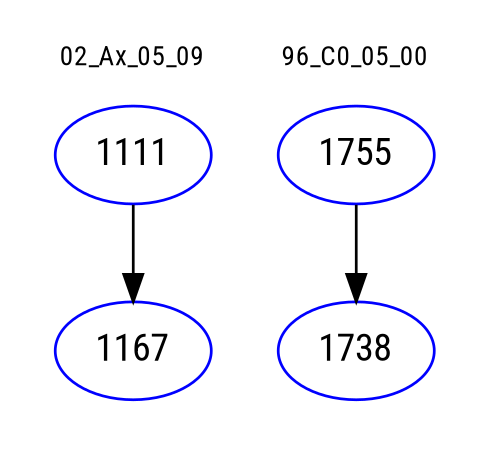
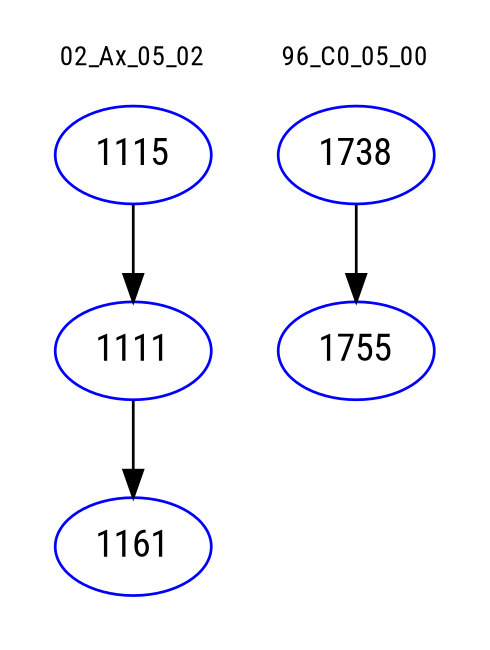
cluster "02_Ax_05_09": label "02_Ax_05_09" -> "02_Ax_05_02"
node "1115": added
edge "1755" -> "1738": reversed
node "1167": label "1167" -> "1161"
